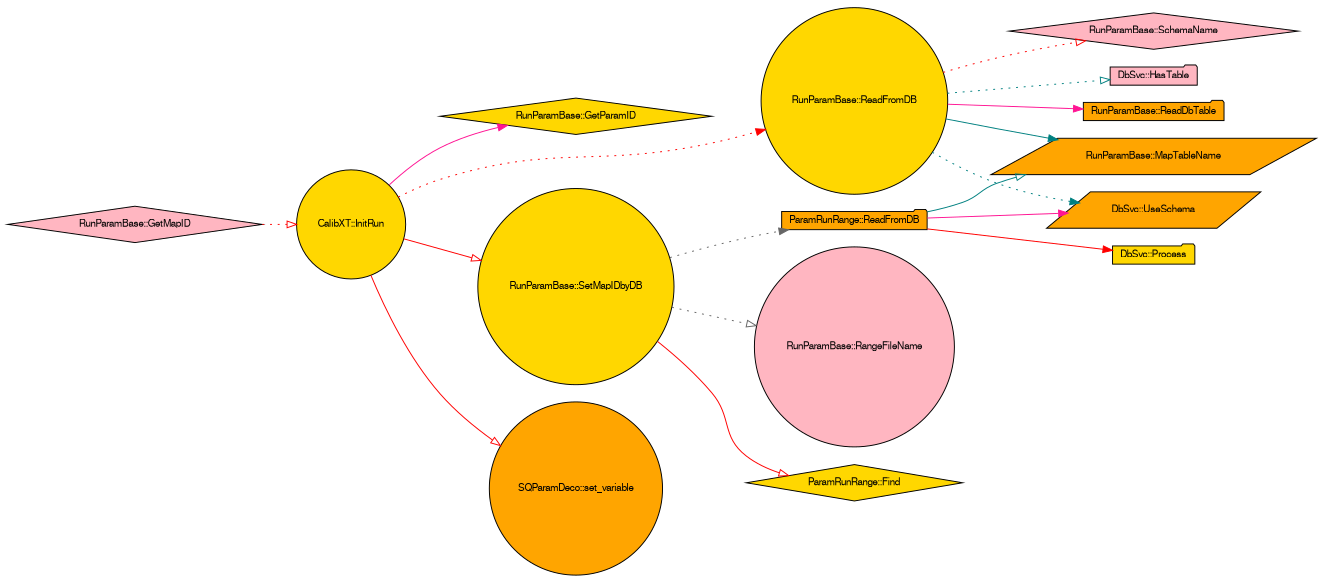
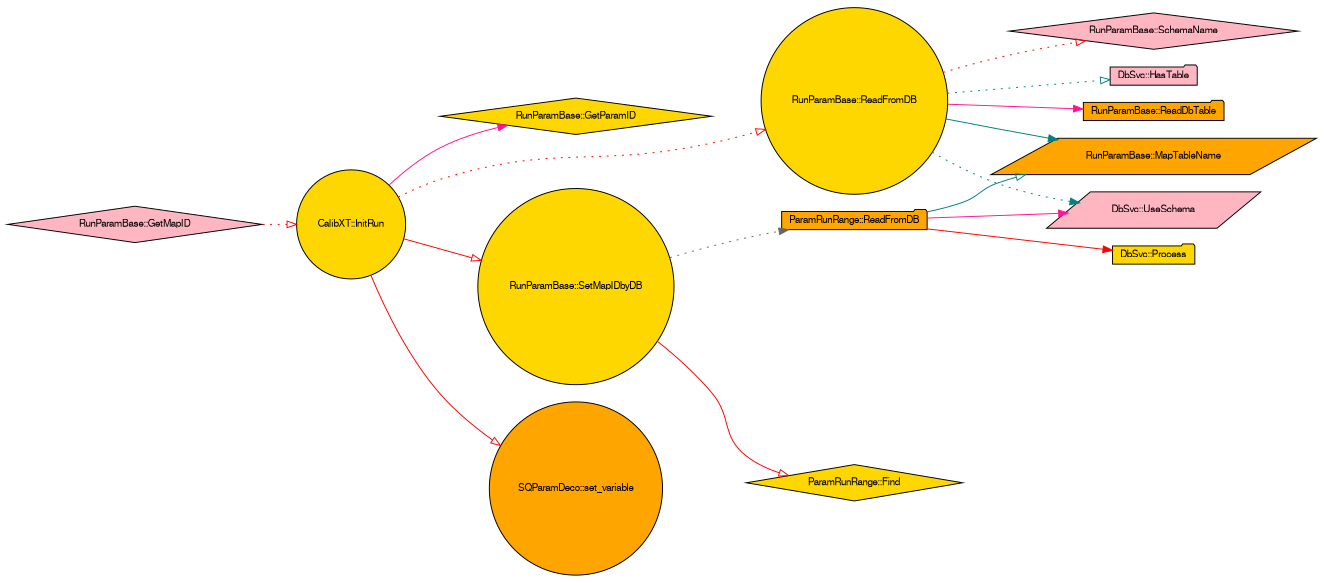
edge "CalibXT::InitRun" -> "RunParamBase::ReadFromDB": arrowhead normal -> onormal
node "DbSvc::UseSchema": fillcolor orange -> lightpink
node "RunParamBase::RangeFileName": removed
